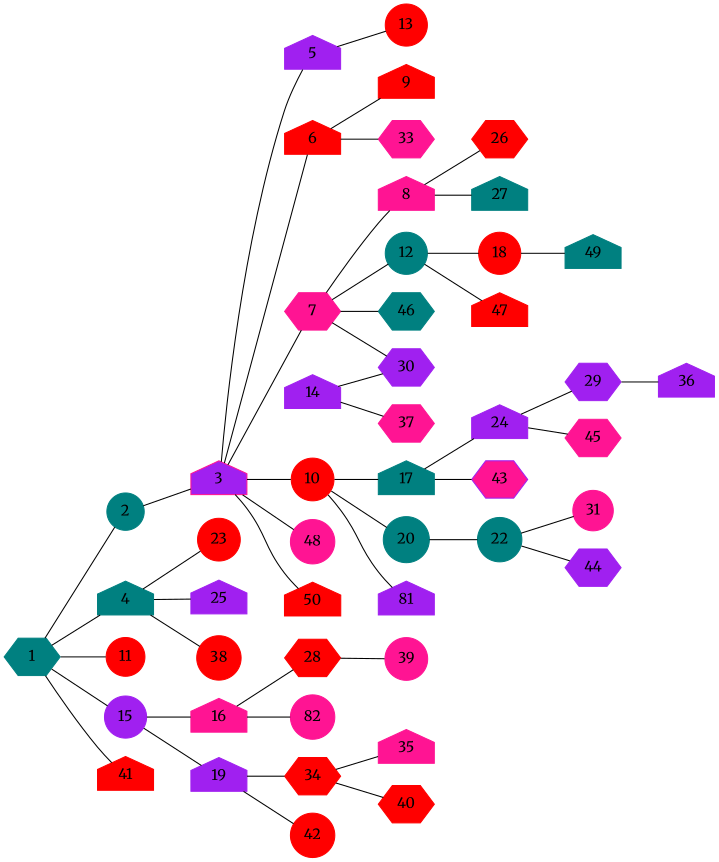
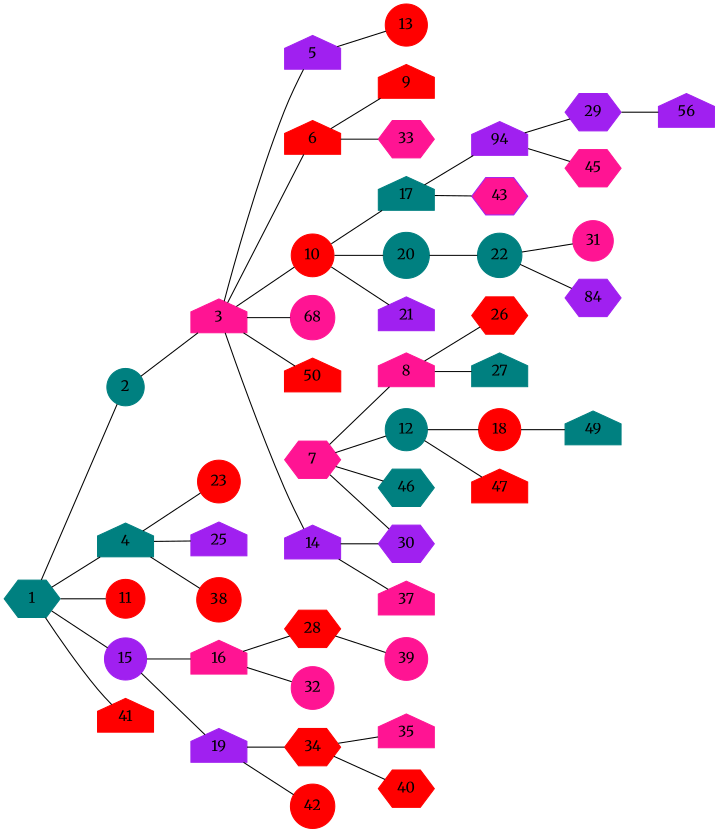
node "36": label "36" -> "56"
edge "7" -- "3": now "14" -- "3"
node "37": shape hexagon -> house
node "24": label "24" -> "94"
node "3": fillcolor purple -> deeppink
node "48": label "48" -> "68"
node "44": label "44" -> "84"
node "81": label "81" -> "21"
node "82": label "82" -> "32"
